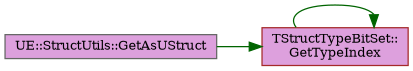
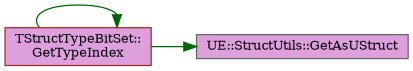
edge "UE::StructUtils::GetAsUStruct" -> "TStructTypeBitSet:: GetTypeIndex": reversed
